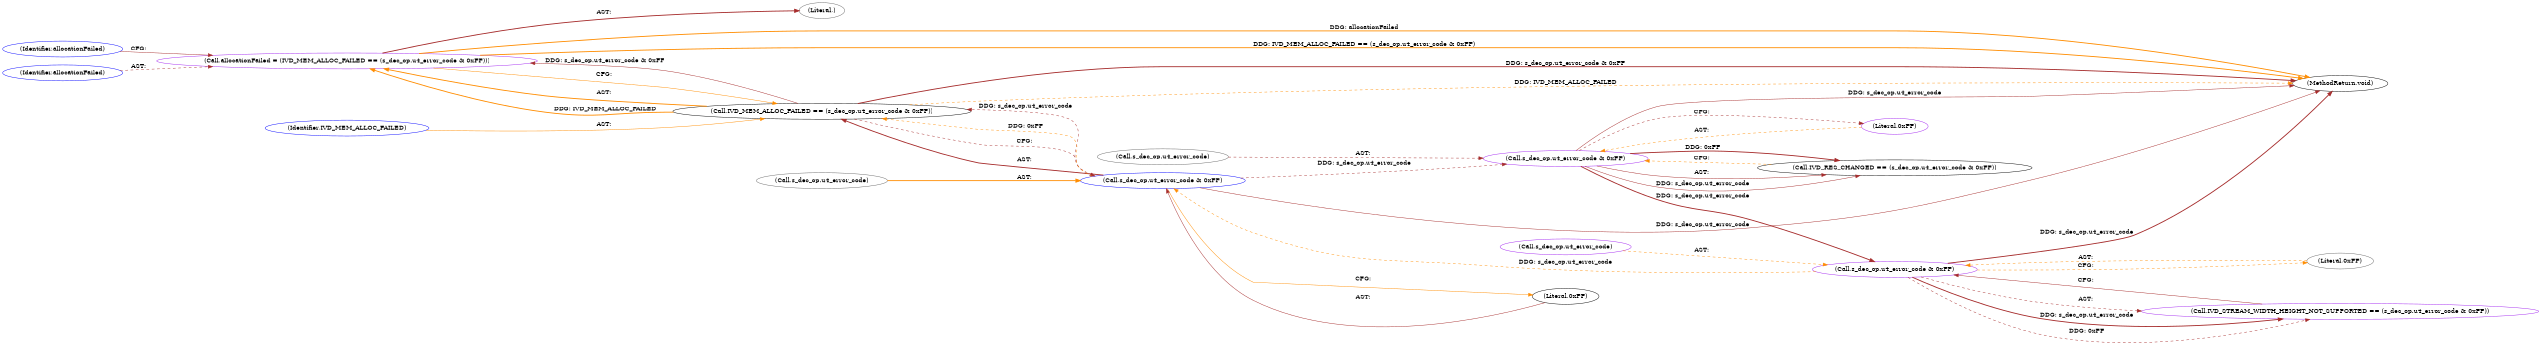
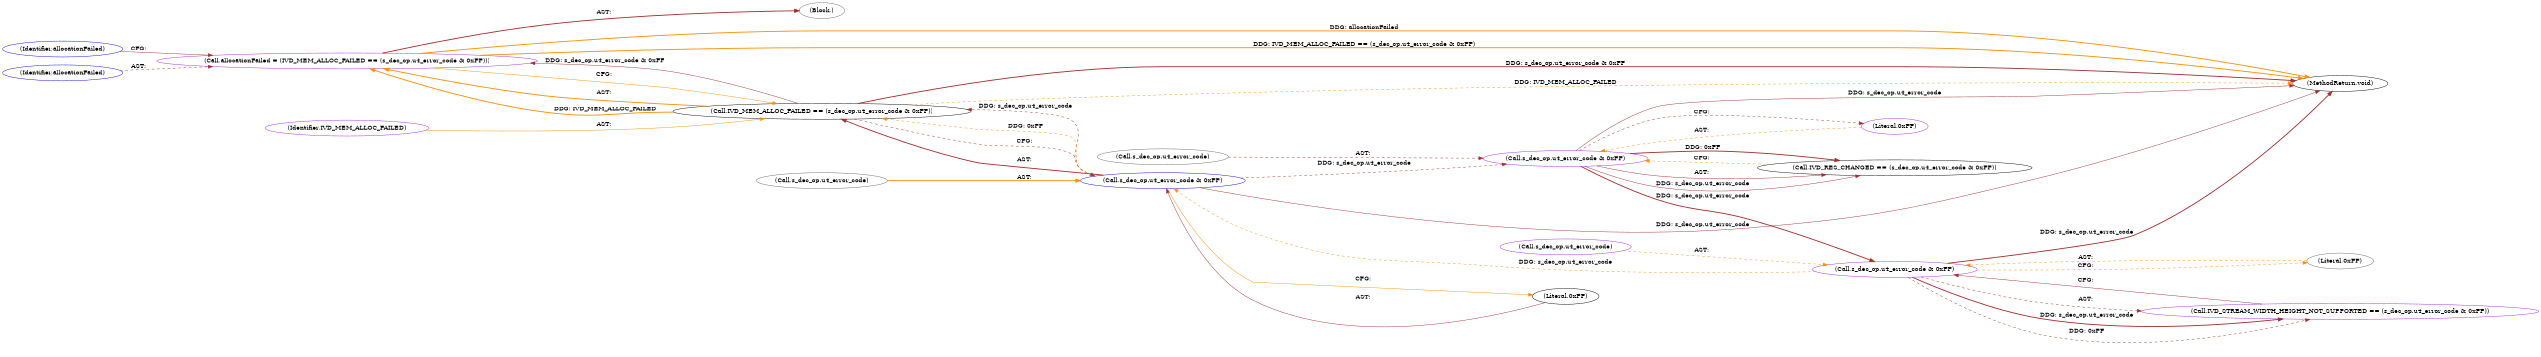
node "(Literal,)": label "(Literal,)" -> "(Block,)"
node "(Identifier,IVD_MEM_ALLOC_FAILED)": color blue -> purple
